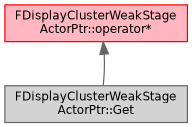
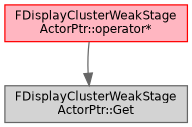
edge "FDisplayClusterWeakStage ActorPtr::Get" -> "FDisplayClusterWeakStage ActorPtr::operator*": reversed
